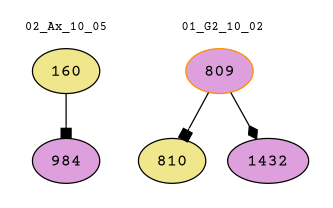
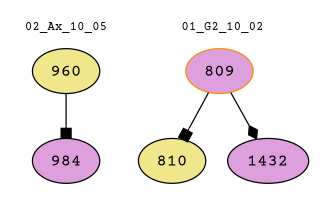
node "160": label "160" -> "960"
